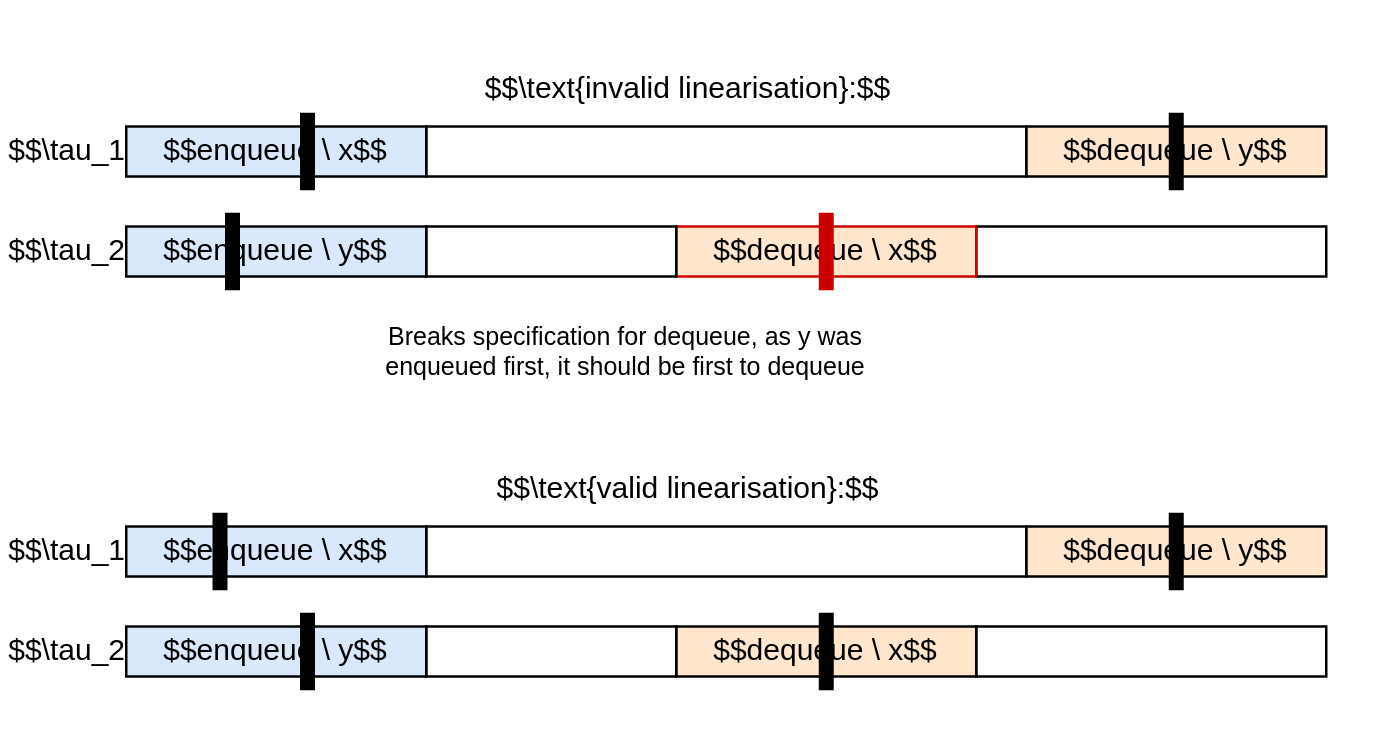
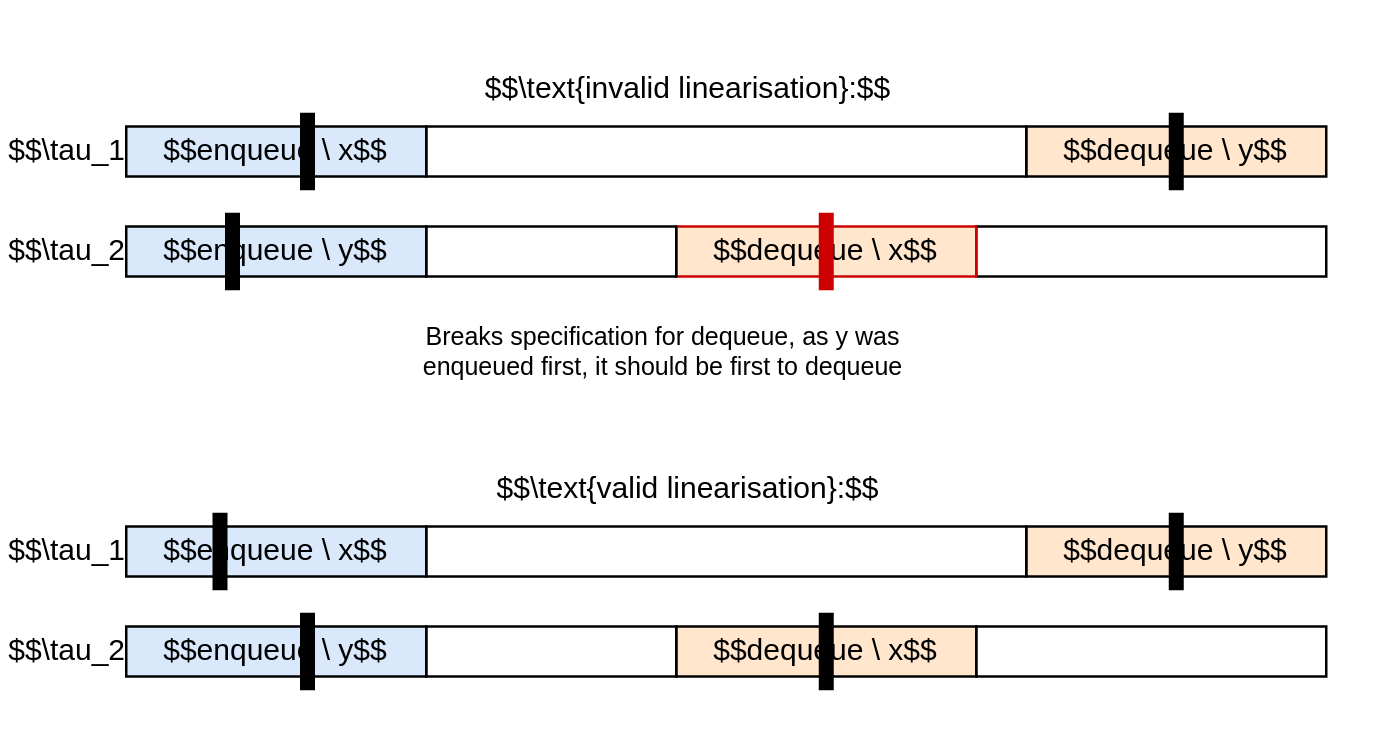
node "Breaks specification for dequeue, as y was enqueued first, it should be first to dequeue": moved (626, 351) -> (664, 351)
